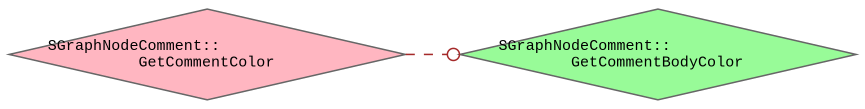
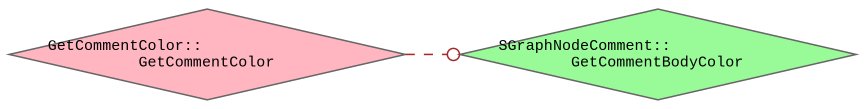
node "SGraphNodeComment:: GetCommentColor": label "SGraphNodeComment:: GetCommentColor" -> "GetCommentColor:: GetCommentColor"
